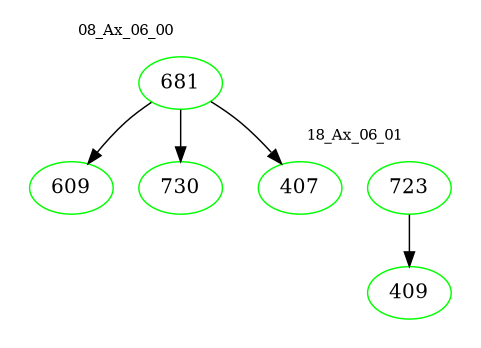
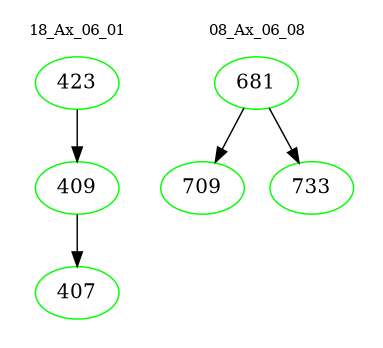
cluster "08_Ax_06_00": label "08_Ax_06_00" -> "08_Ax_06_08"
edge "681" -> "407": now "409" -> "407"
node "609": label "609" -> "709"
node "730": label "730" -> "733"
node "723": label "723" -> "423"
